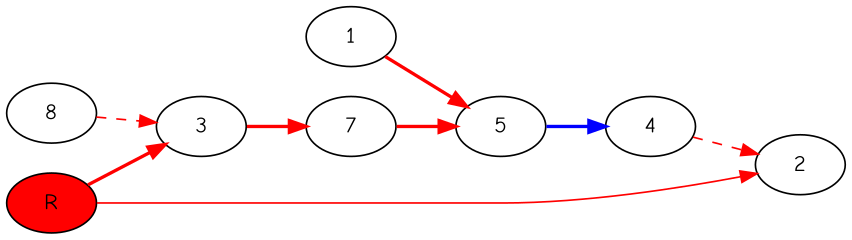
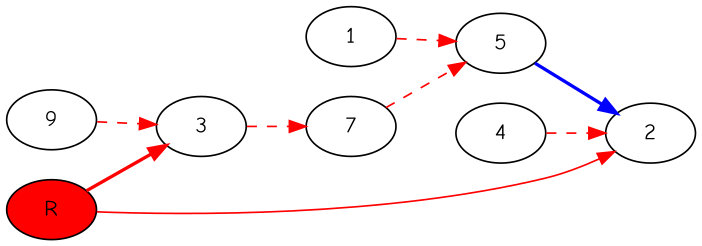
edge "1" -> "5": style bold -> dashed
node "8": label "8" -> "9"
edge "3" -> "7": style bold -> dashed
edge "7" -> "5": style bold -> dashed
edge "5" -> "4": now "5" -> "2"
